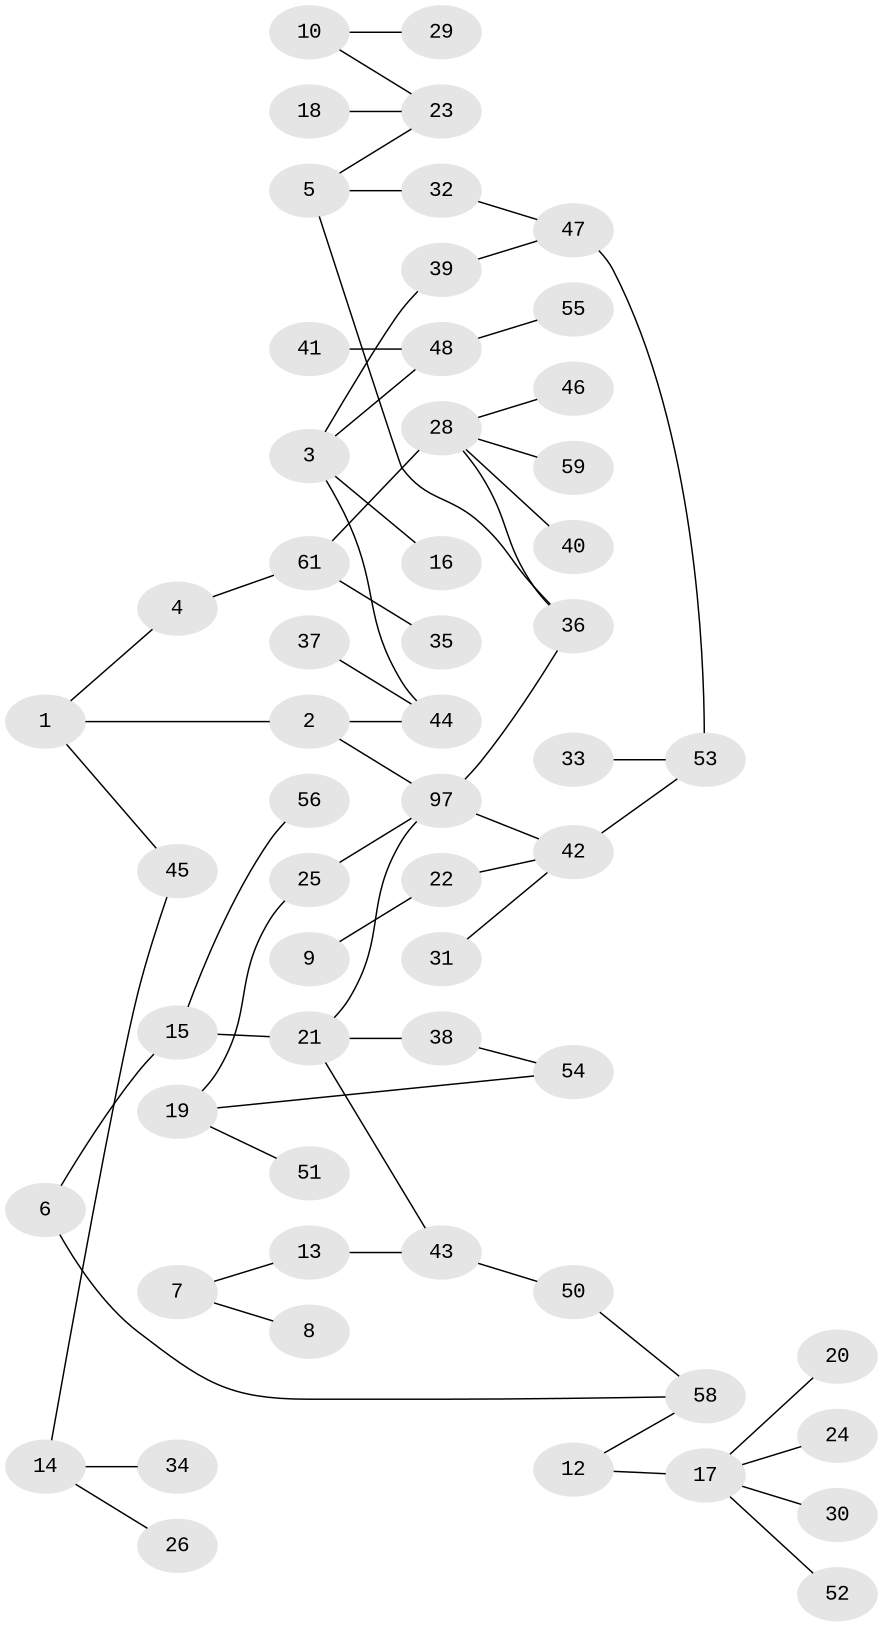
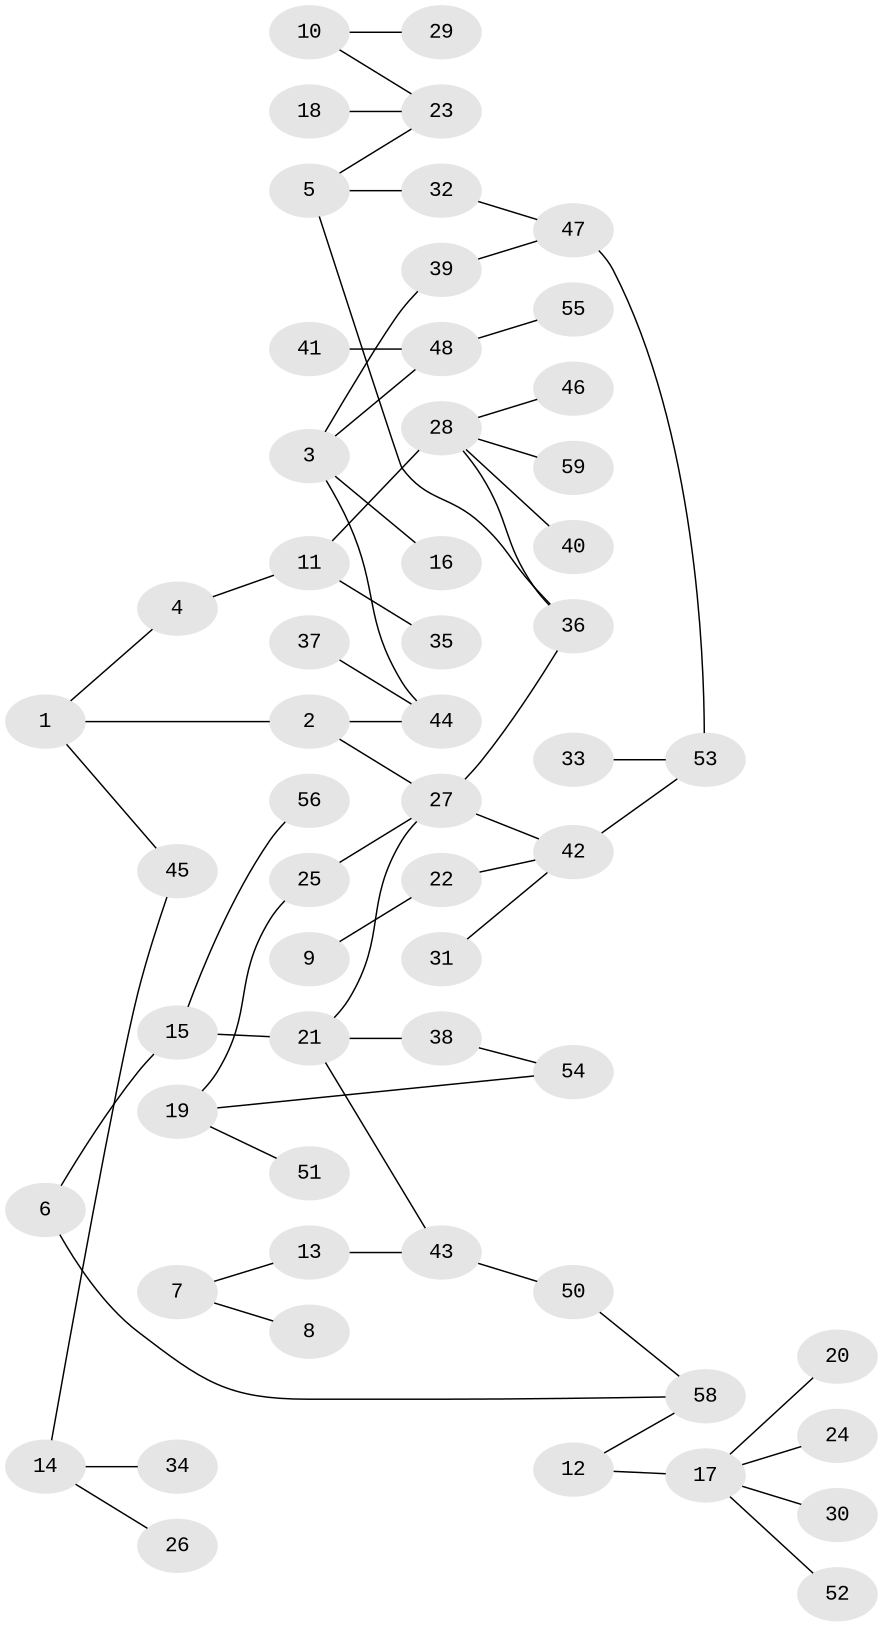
node "61": label "61" -> "11"
node "97": label "97" -> "27"
